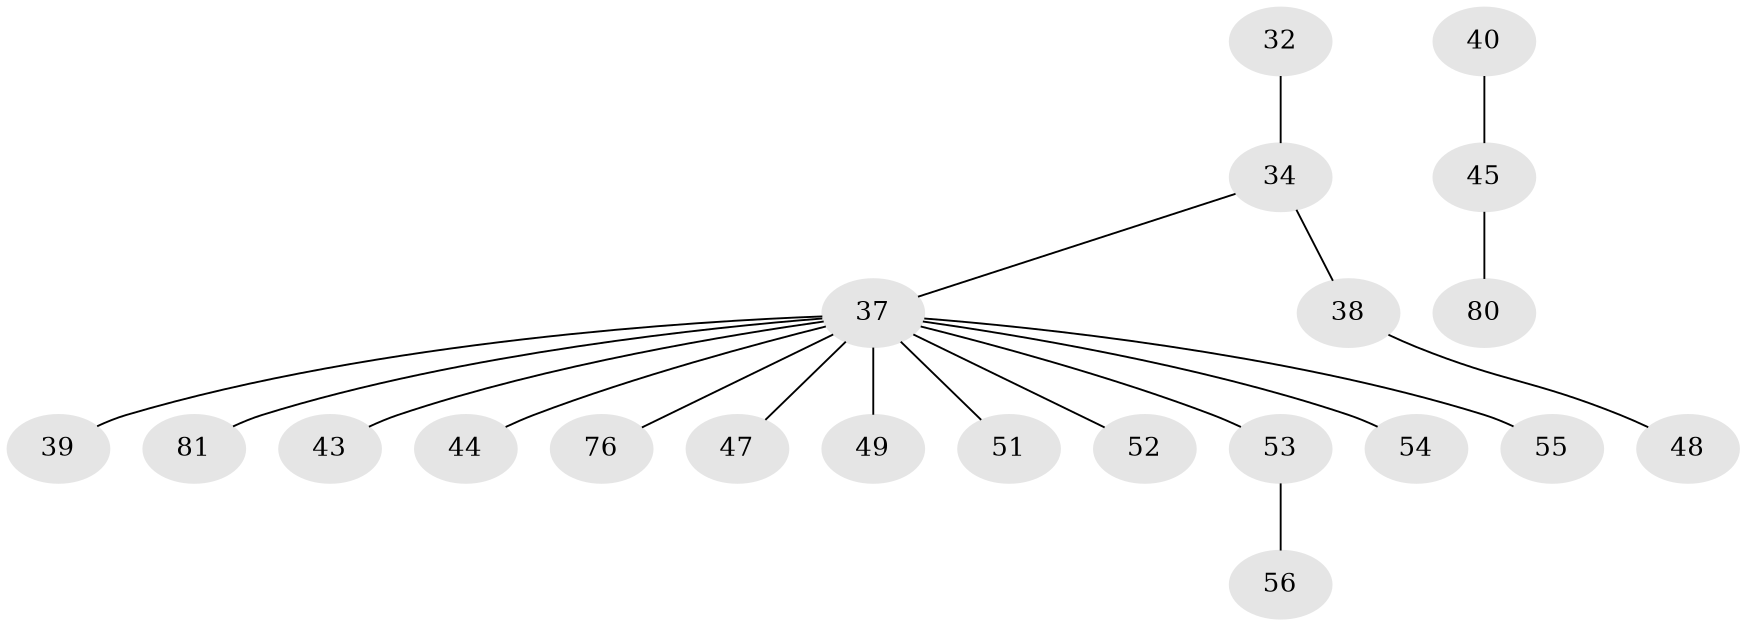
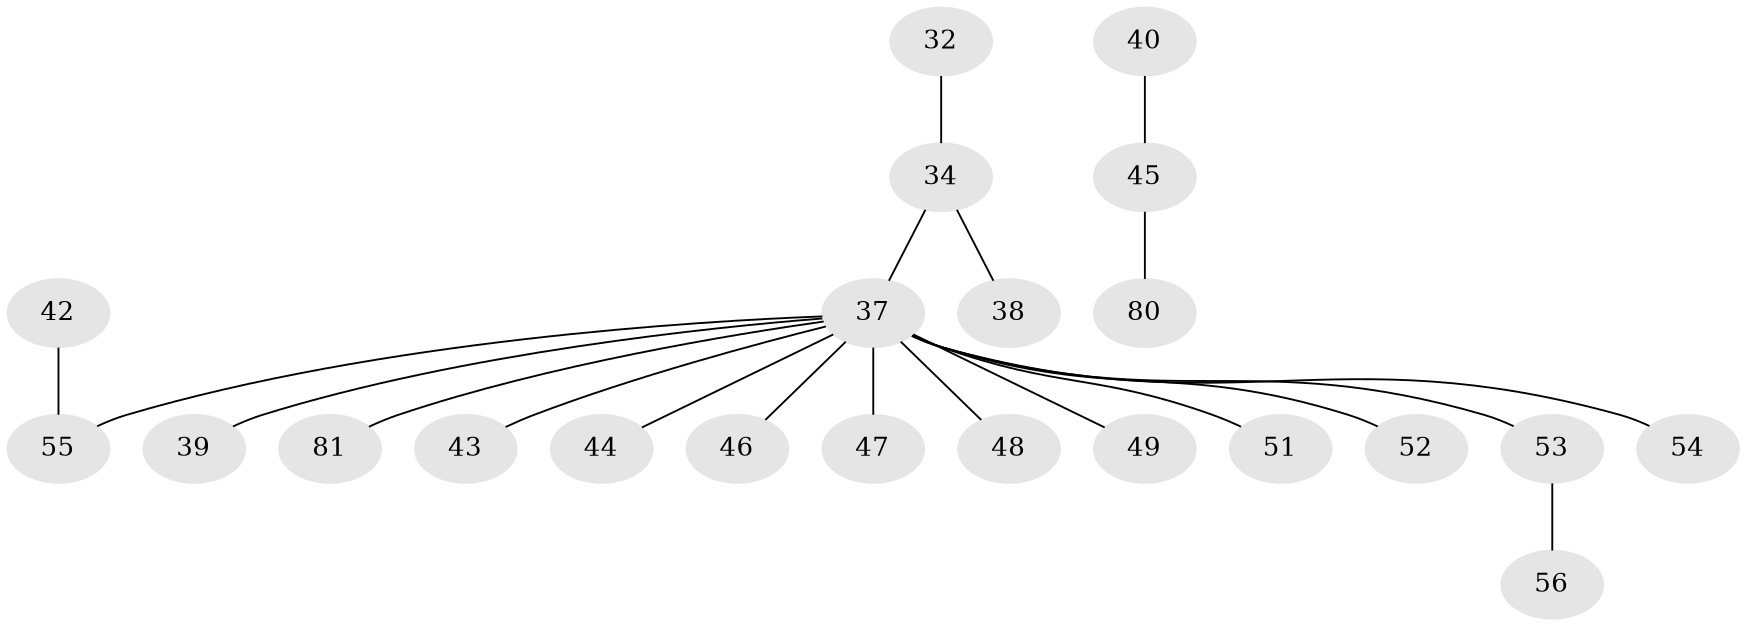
node "42": added
edge "38" -- "48": now "37" -- "48"
node "76": label "76" -> "46"
